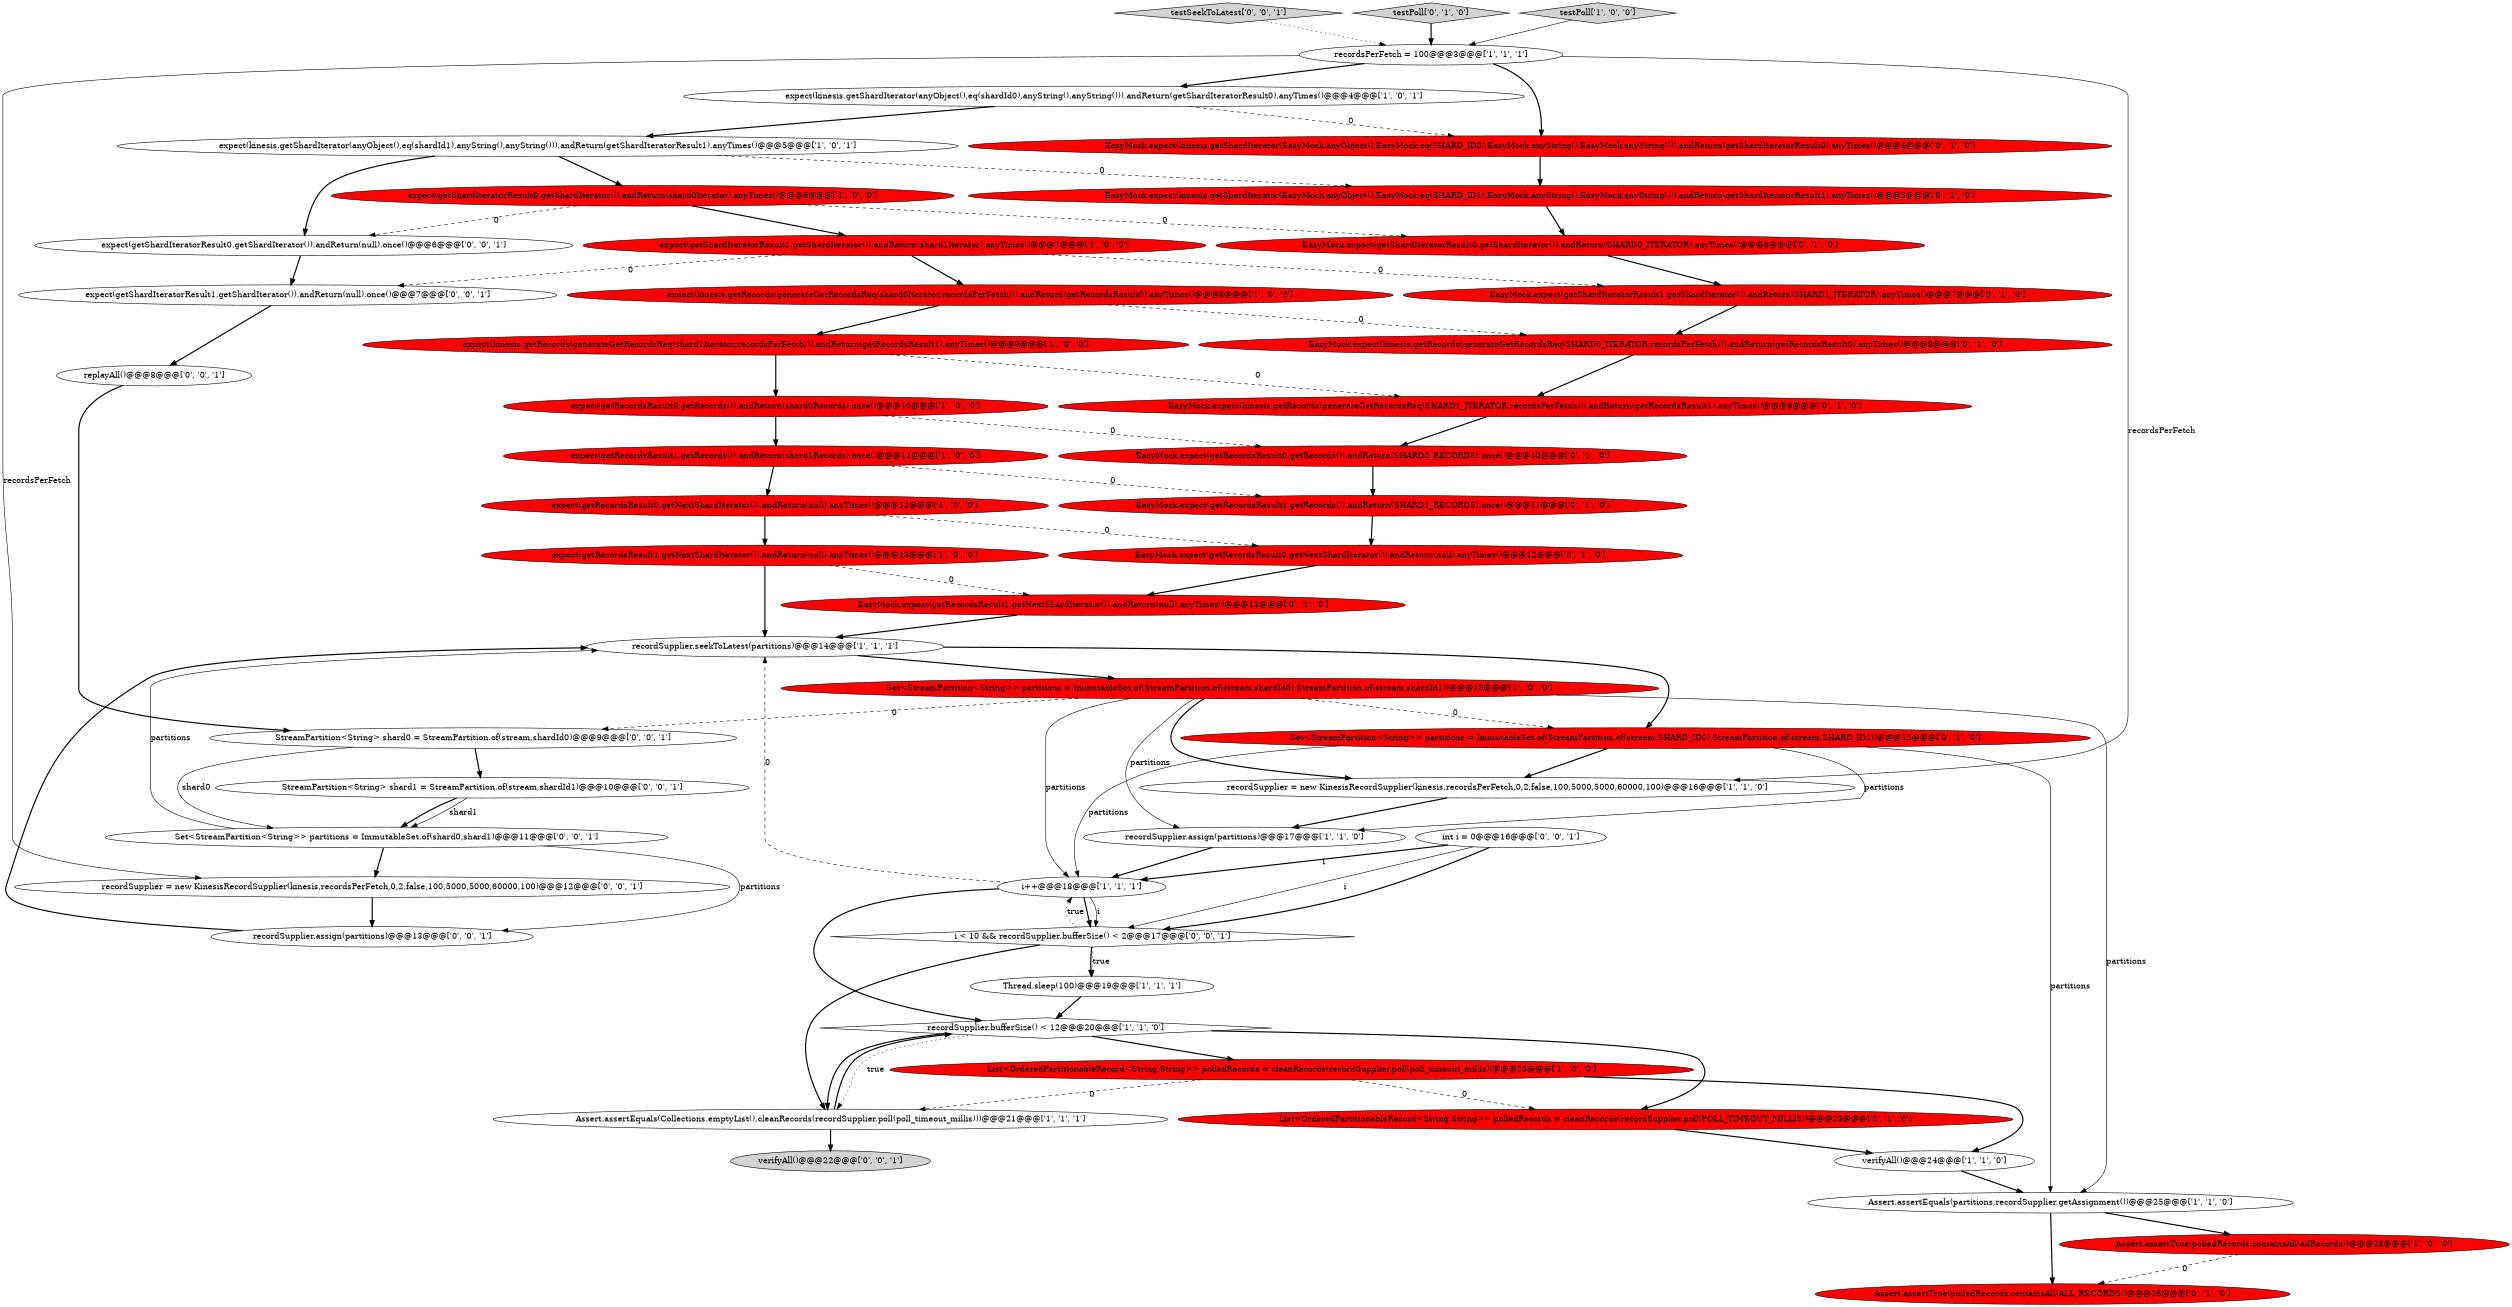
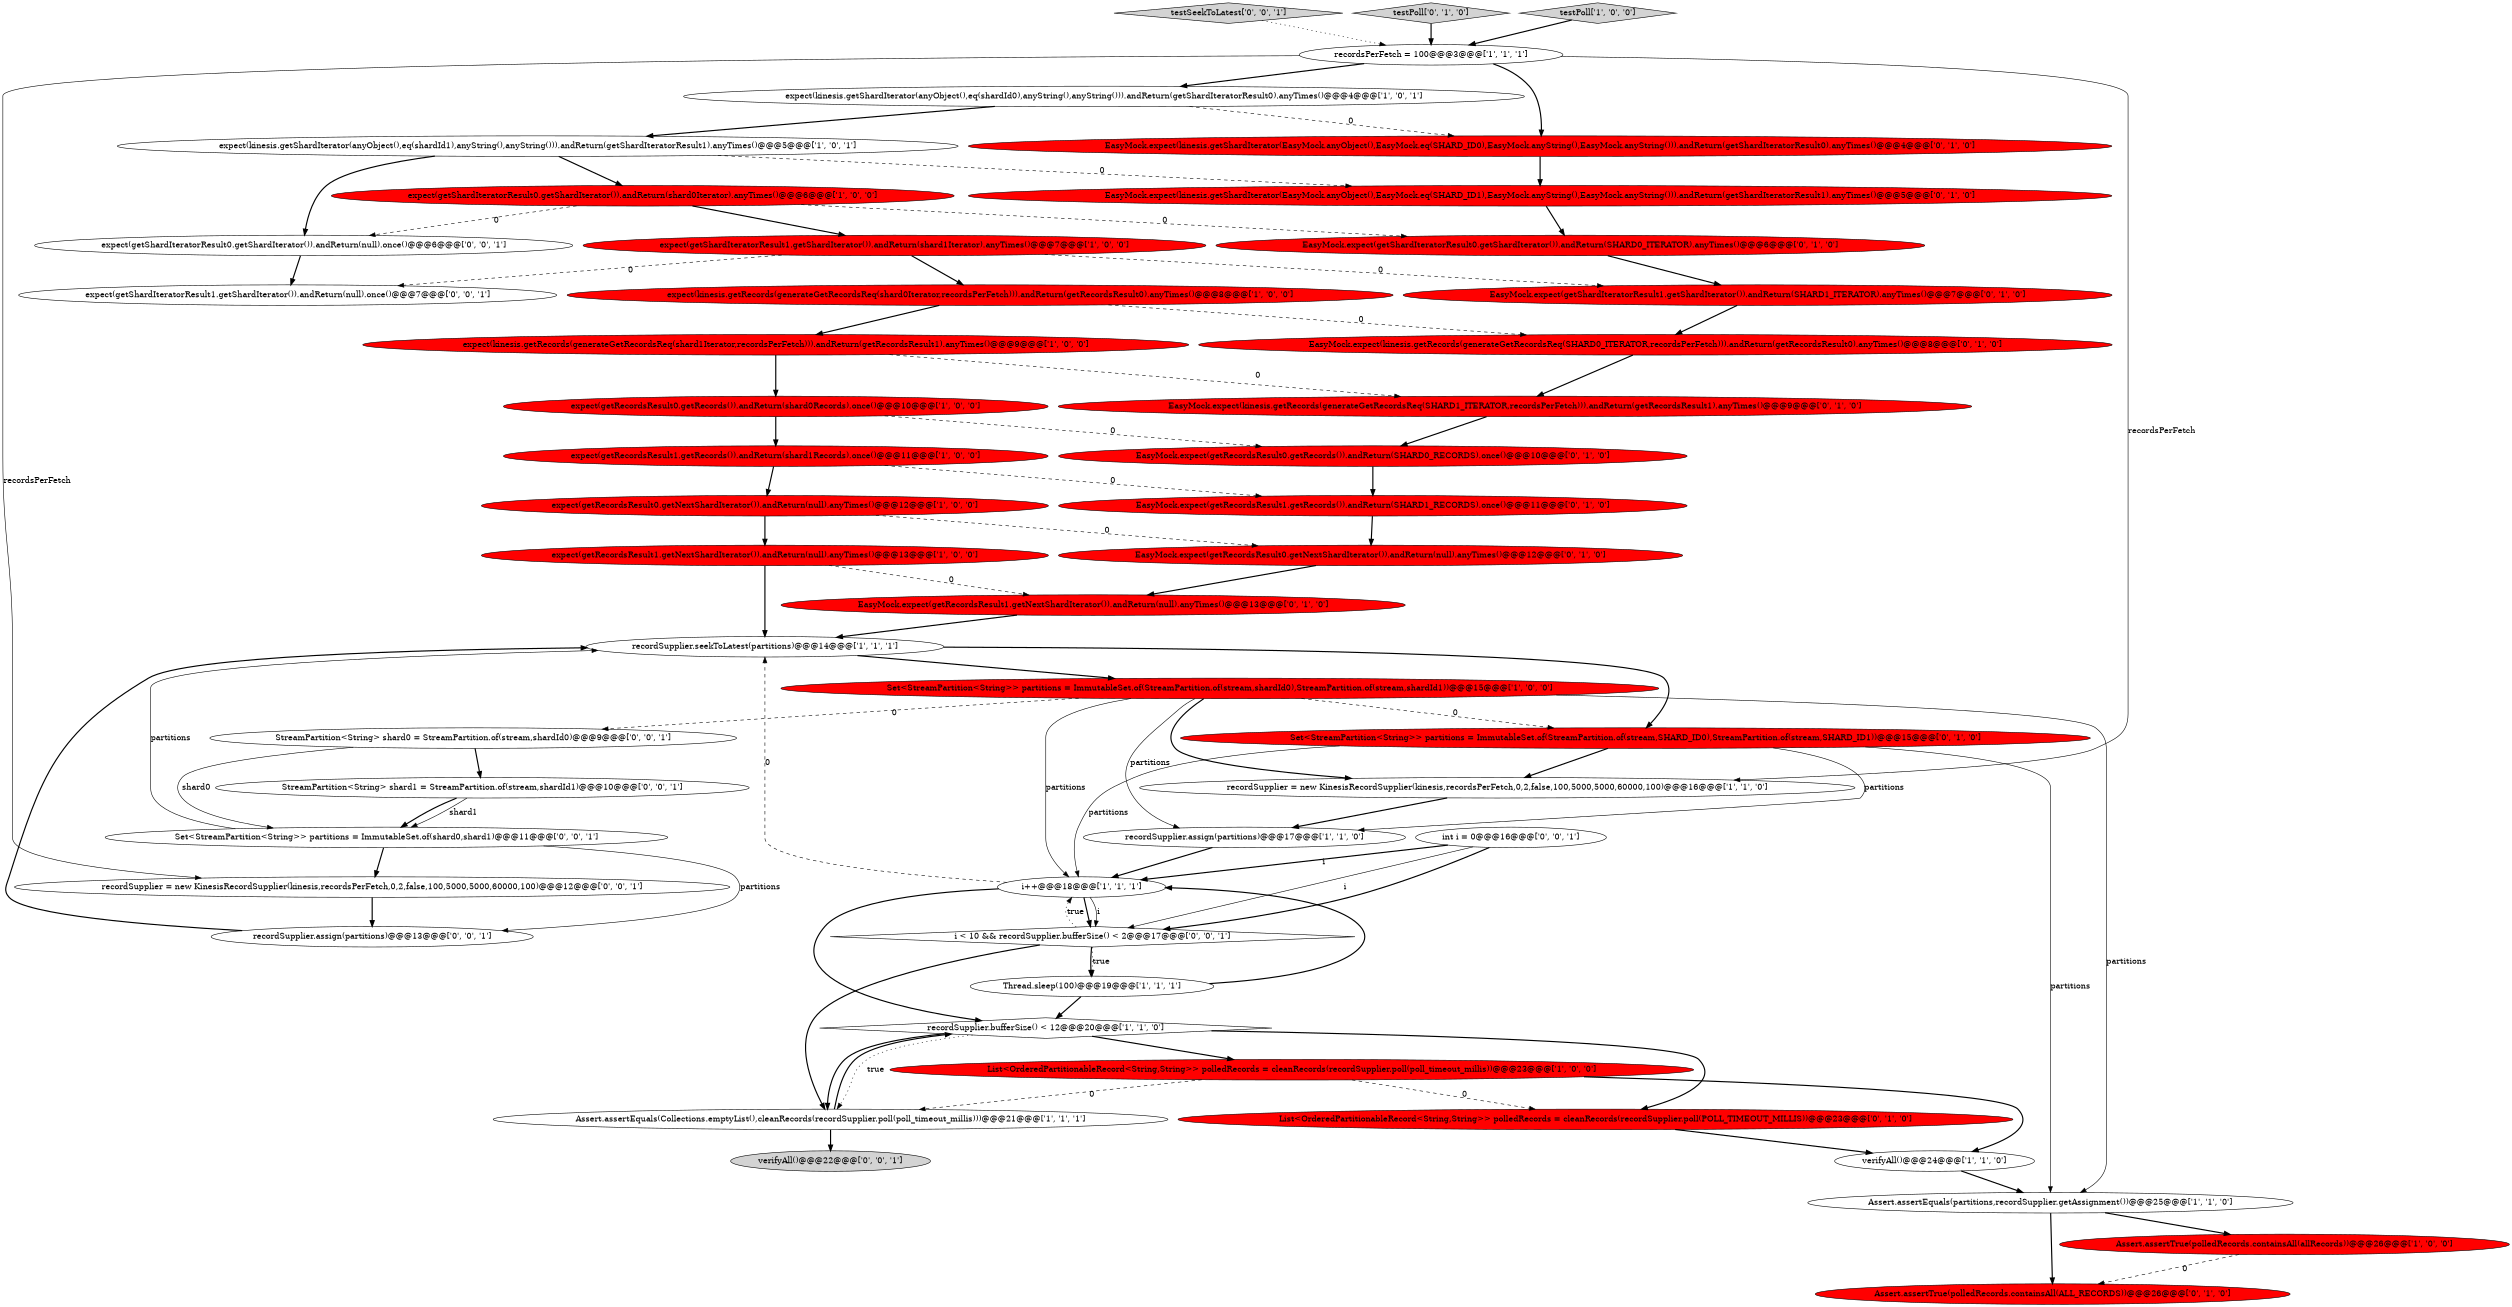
edge "testPoll['1', '0', '0']" -> "recordsPerFetch = 100@@@3@@@['1', '1', '1']": style solid -> bold
node "replayAll()@@@8@@@['0', '0', '1']": removed
edge "Thread.sleep(100)@@@19@@@['1', '1', '1']" -> "i++@@@18@@@['1', '1', '1']": added
